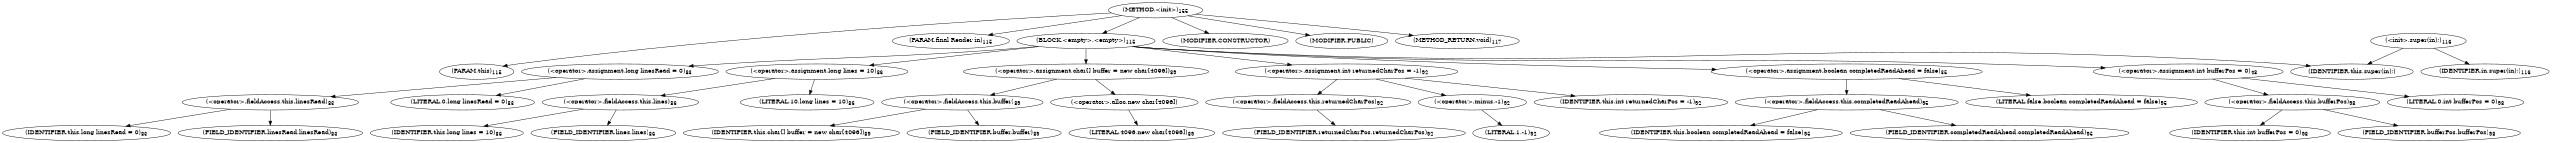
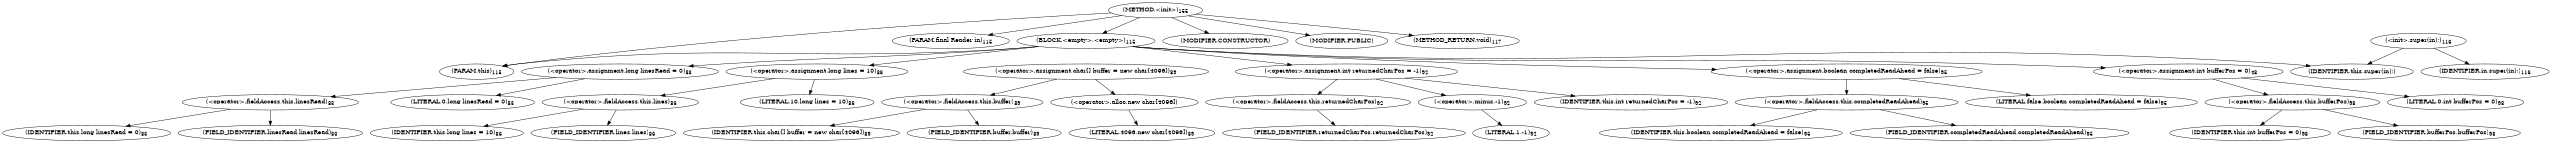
edge "(BLOCK,<empty>,<empty>)" -> "(<operator>.assignment,char[] buffer = new char[4096])": now "(BLOCK,<empty>,<empty>)" -> "(PARAM,this)"
node "(<operator>.assignment,boolean completedReadAhead = false)": text "35" -> "95"
